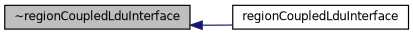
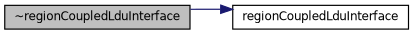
edge "regionCoupledLduInterface" -> "~regionCoupledLduInterface": reversed
